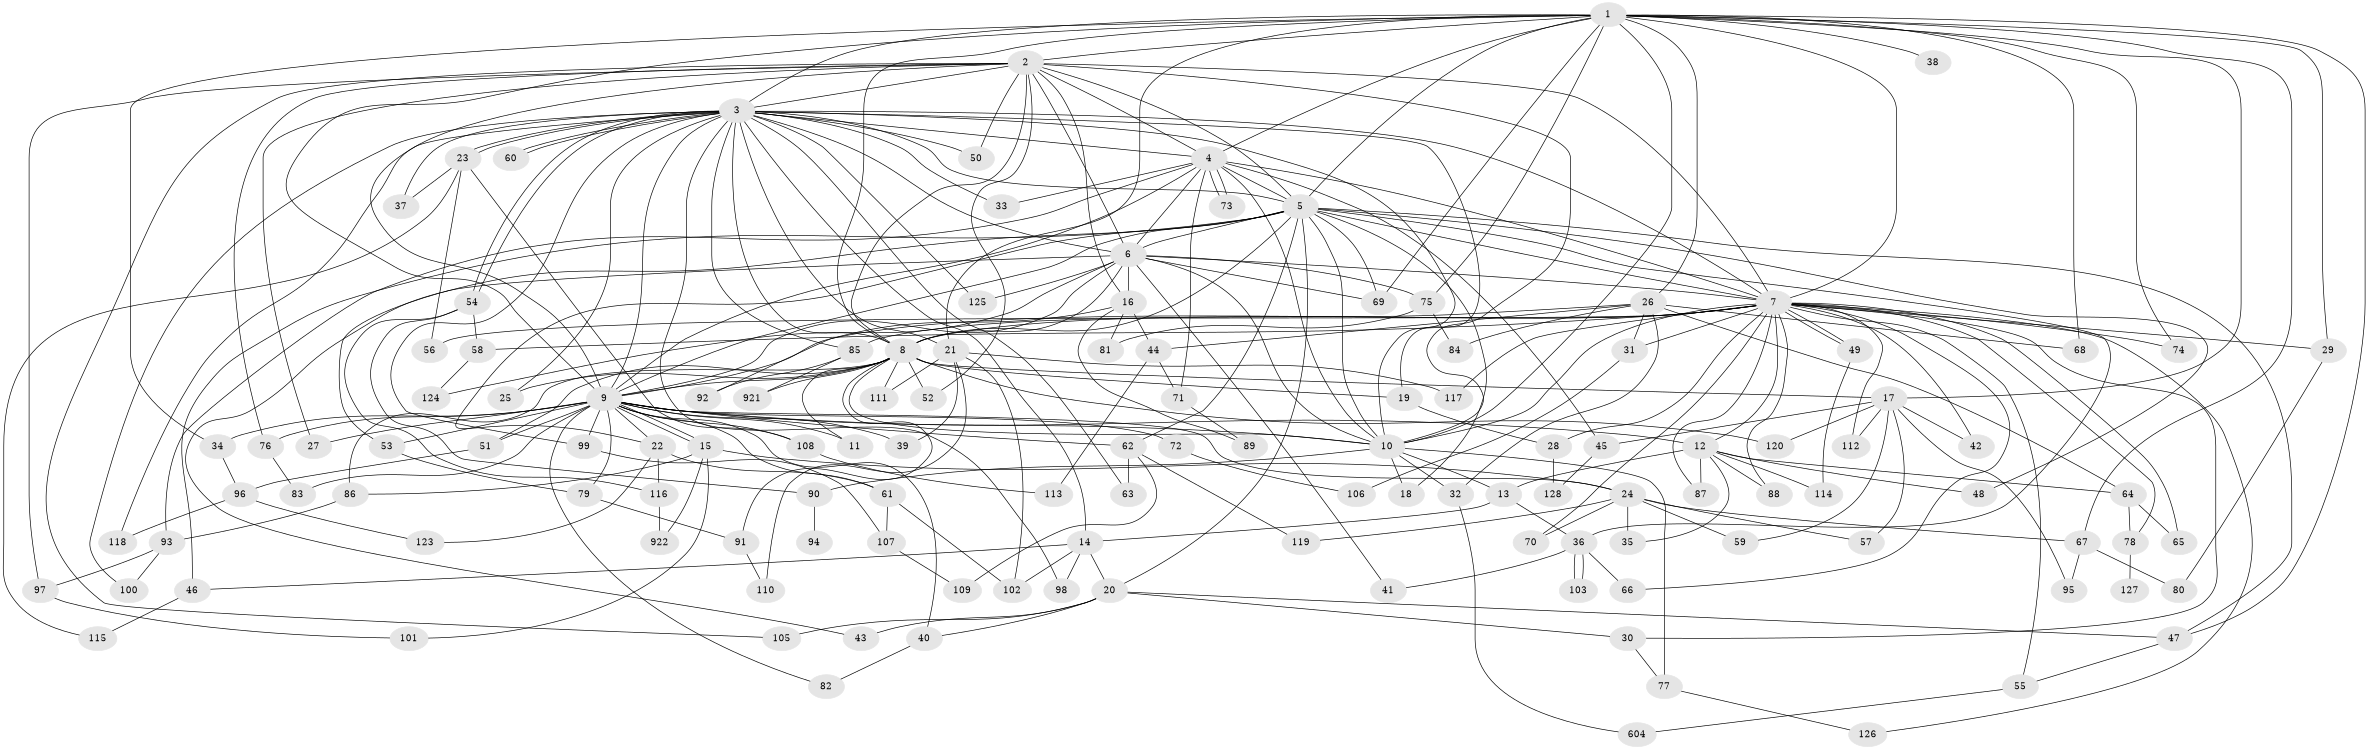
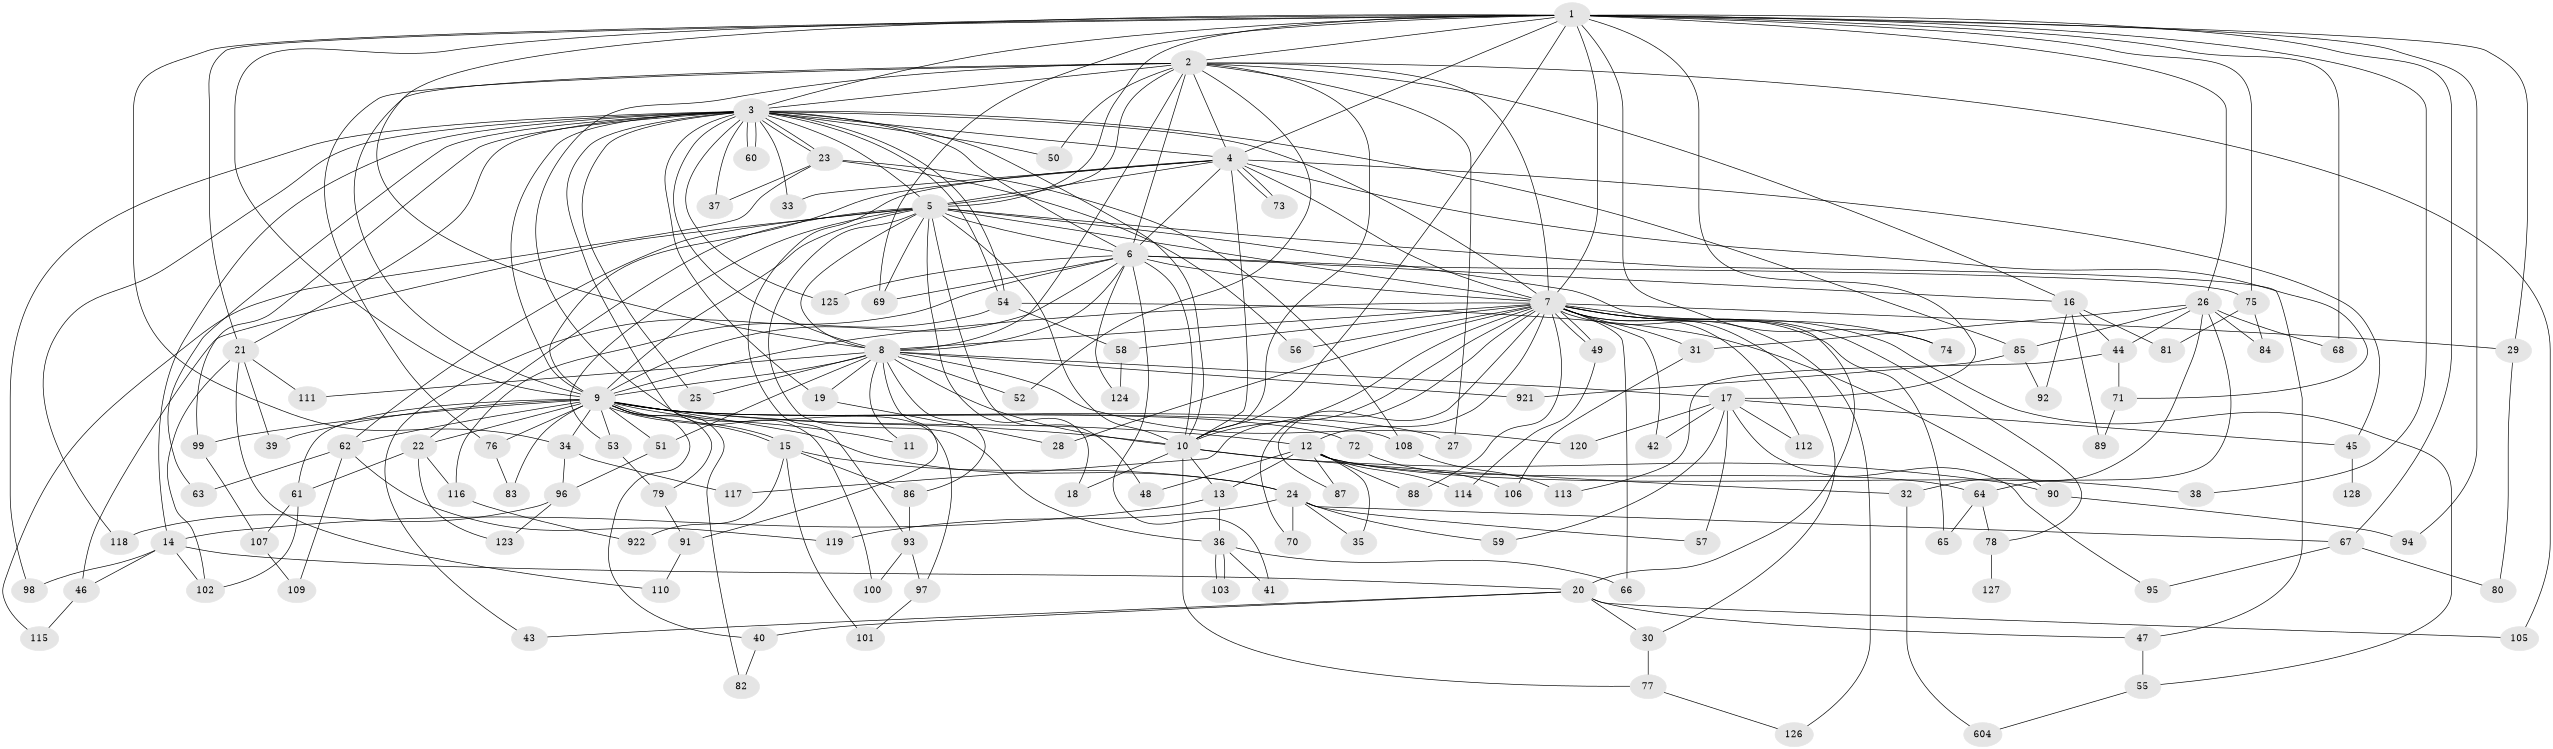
edge "1" -- "47": now "1" -- "94"
edge "21" -- "117": now "34" -- "117"
edge "28" -- "128": removed
edge "12" -- "38": added
